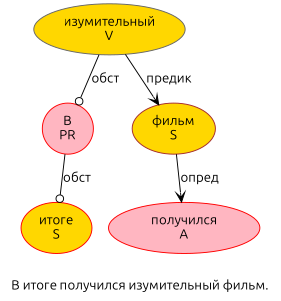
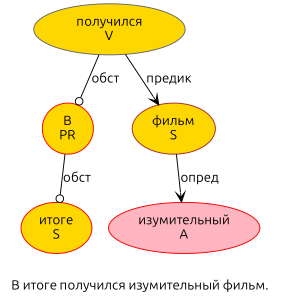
node "изумительный V": label "изумительный V" -> "получился V"
node "В PR": fillcolor lightpink -> gold
node "получился A": label "получился A" -> "изумительный A"
